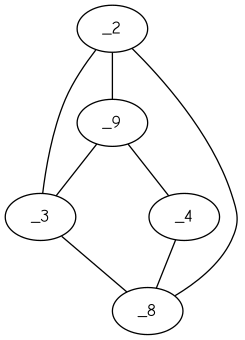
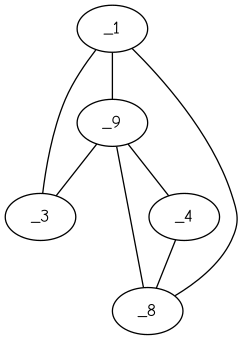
node "_2": label "_2" -> "_1"
edge "_3" -- "_8": now "_9" -- "_8"
